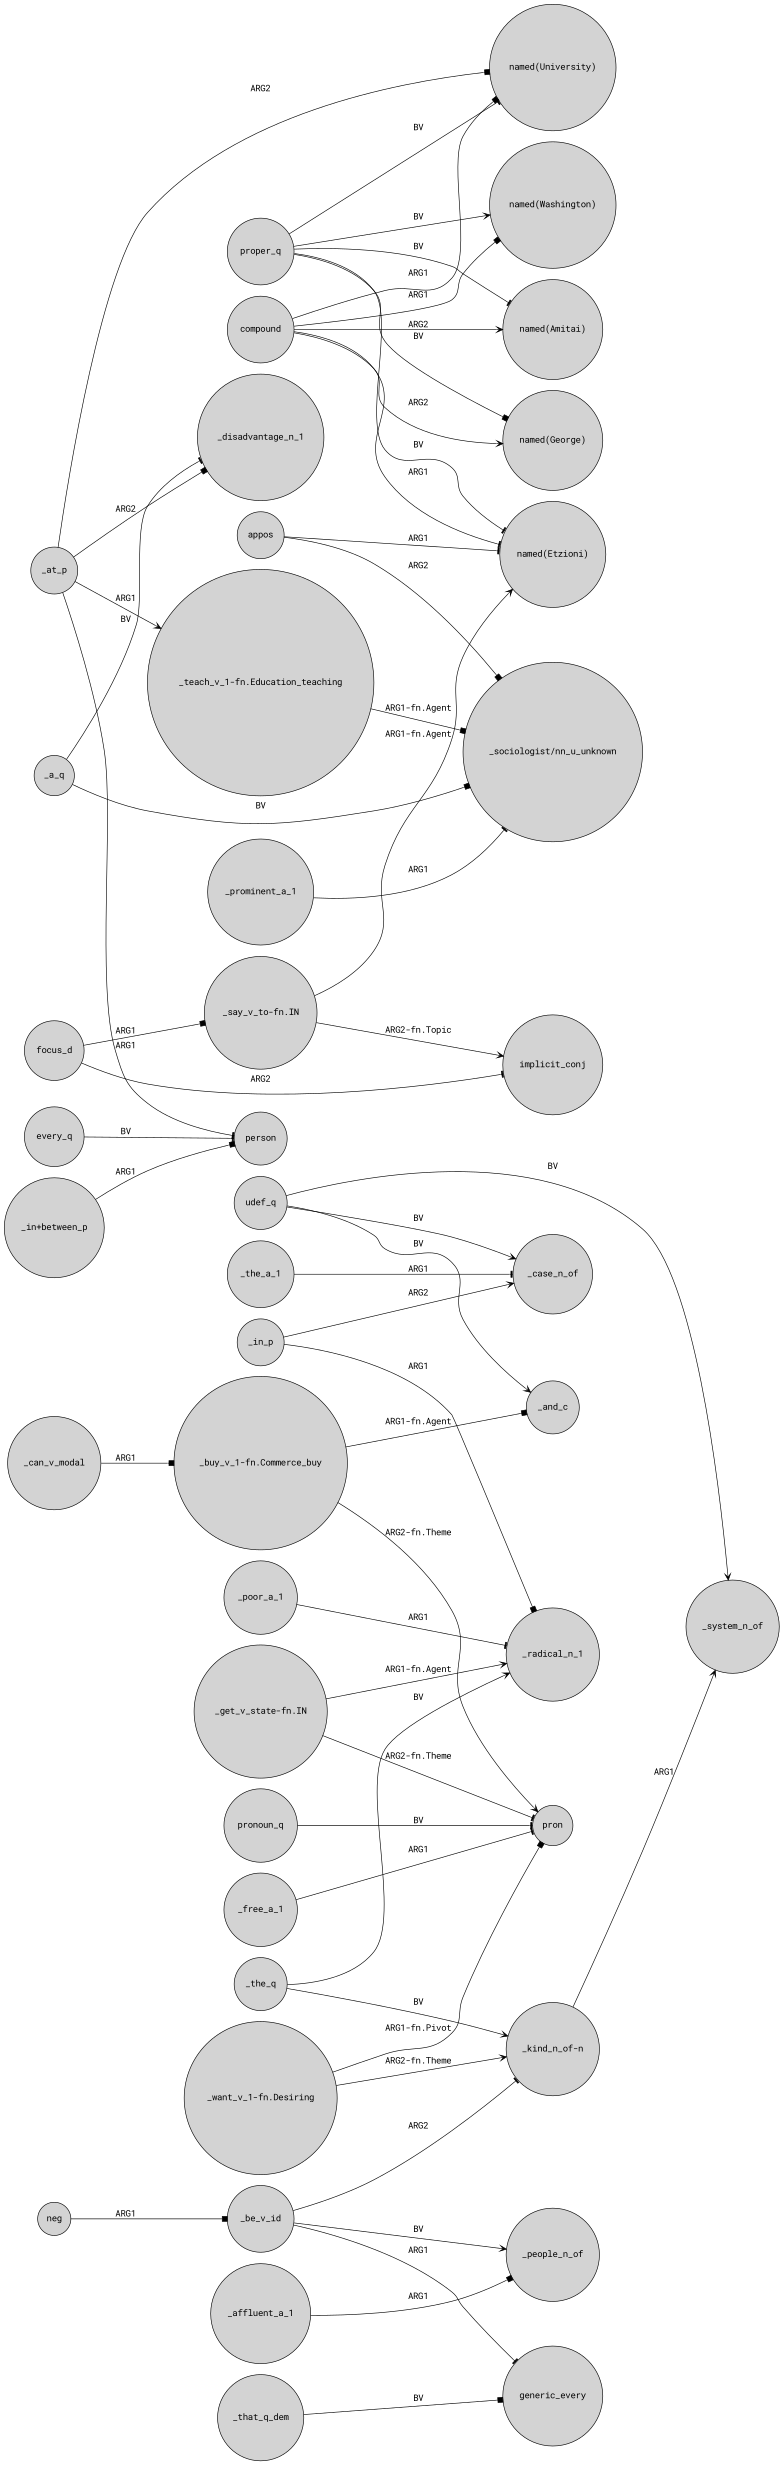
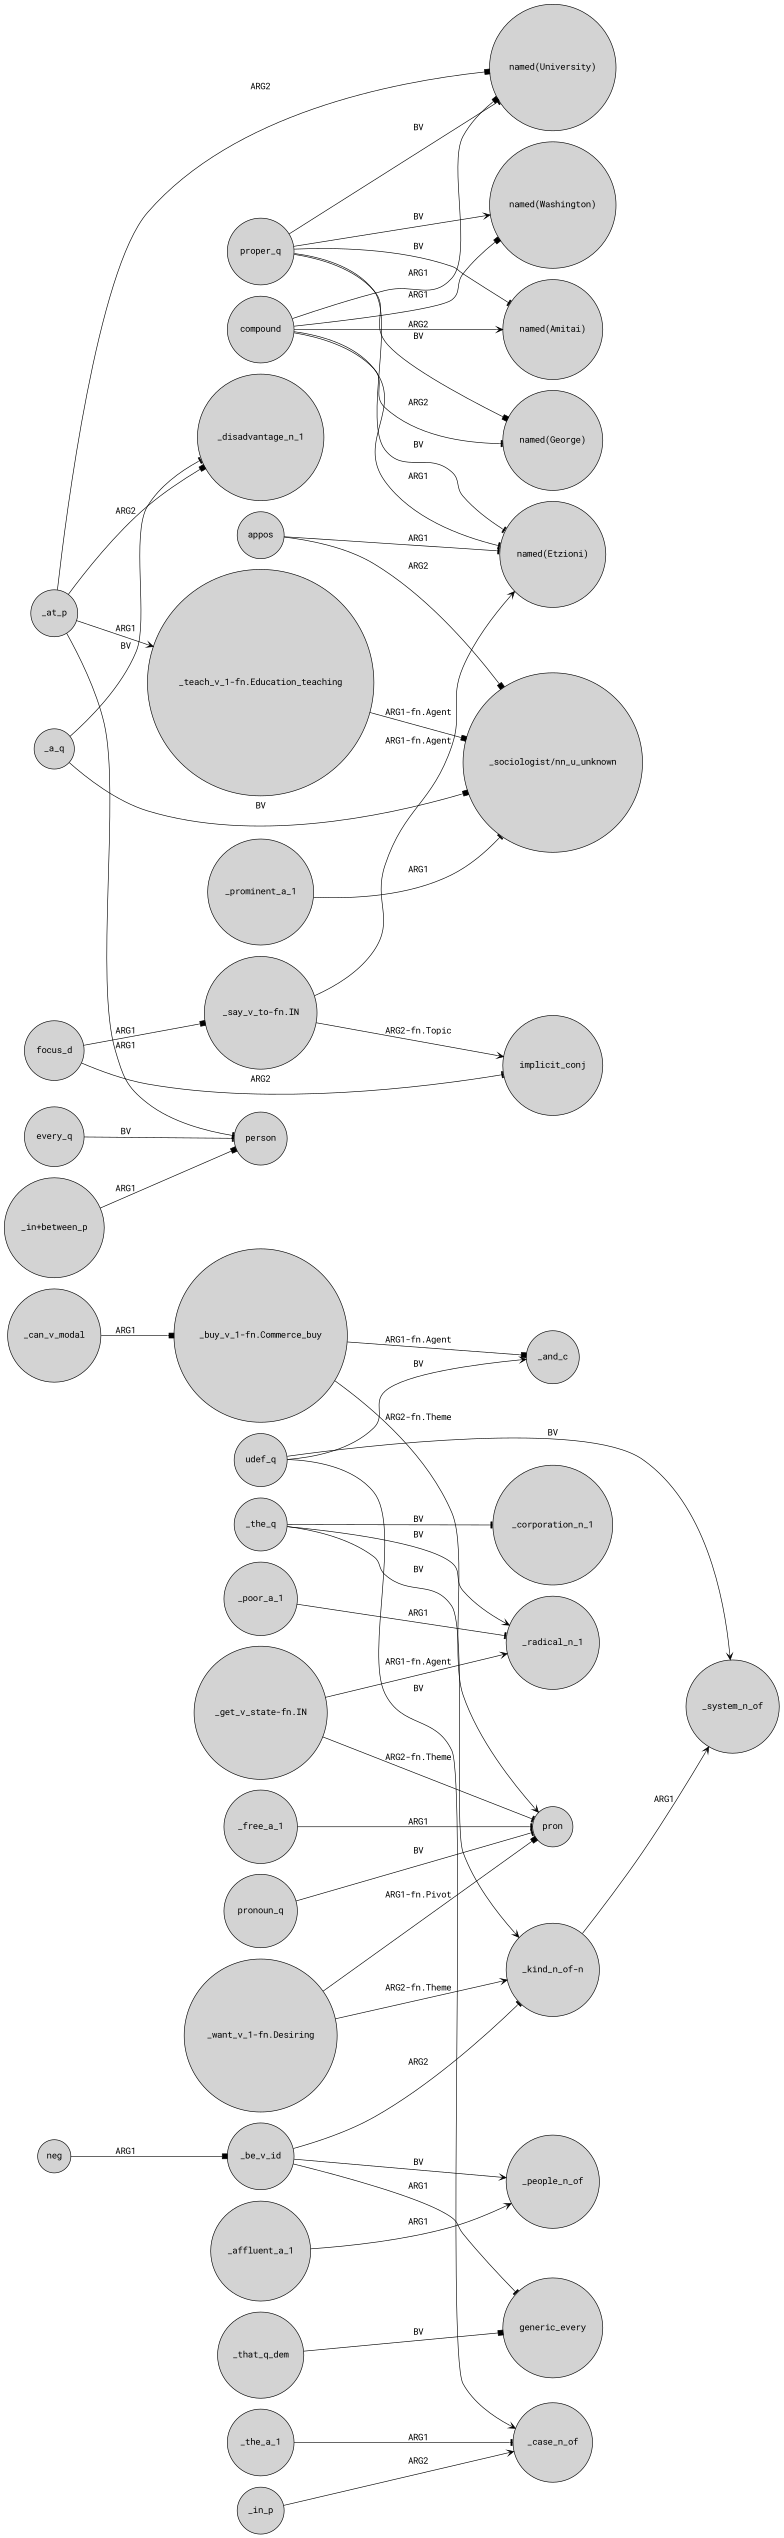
edge "compound" -> "named(George)": arrowhead vee -> tee
edge "_in_p" -> "_radical_n_1": removed, label "ARG1"
node "_corporation_n_1": added
edge "_affluent_a_1" -> "_people_n_of": arrowhead box -> vee
